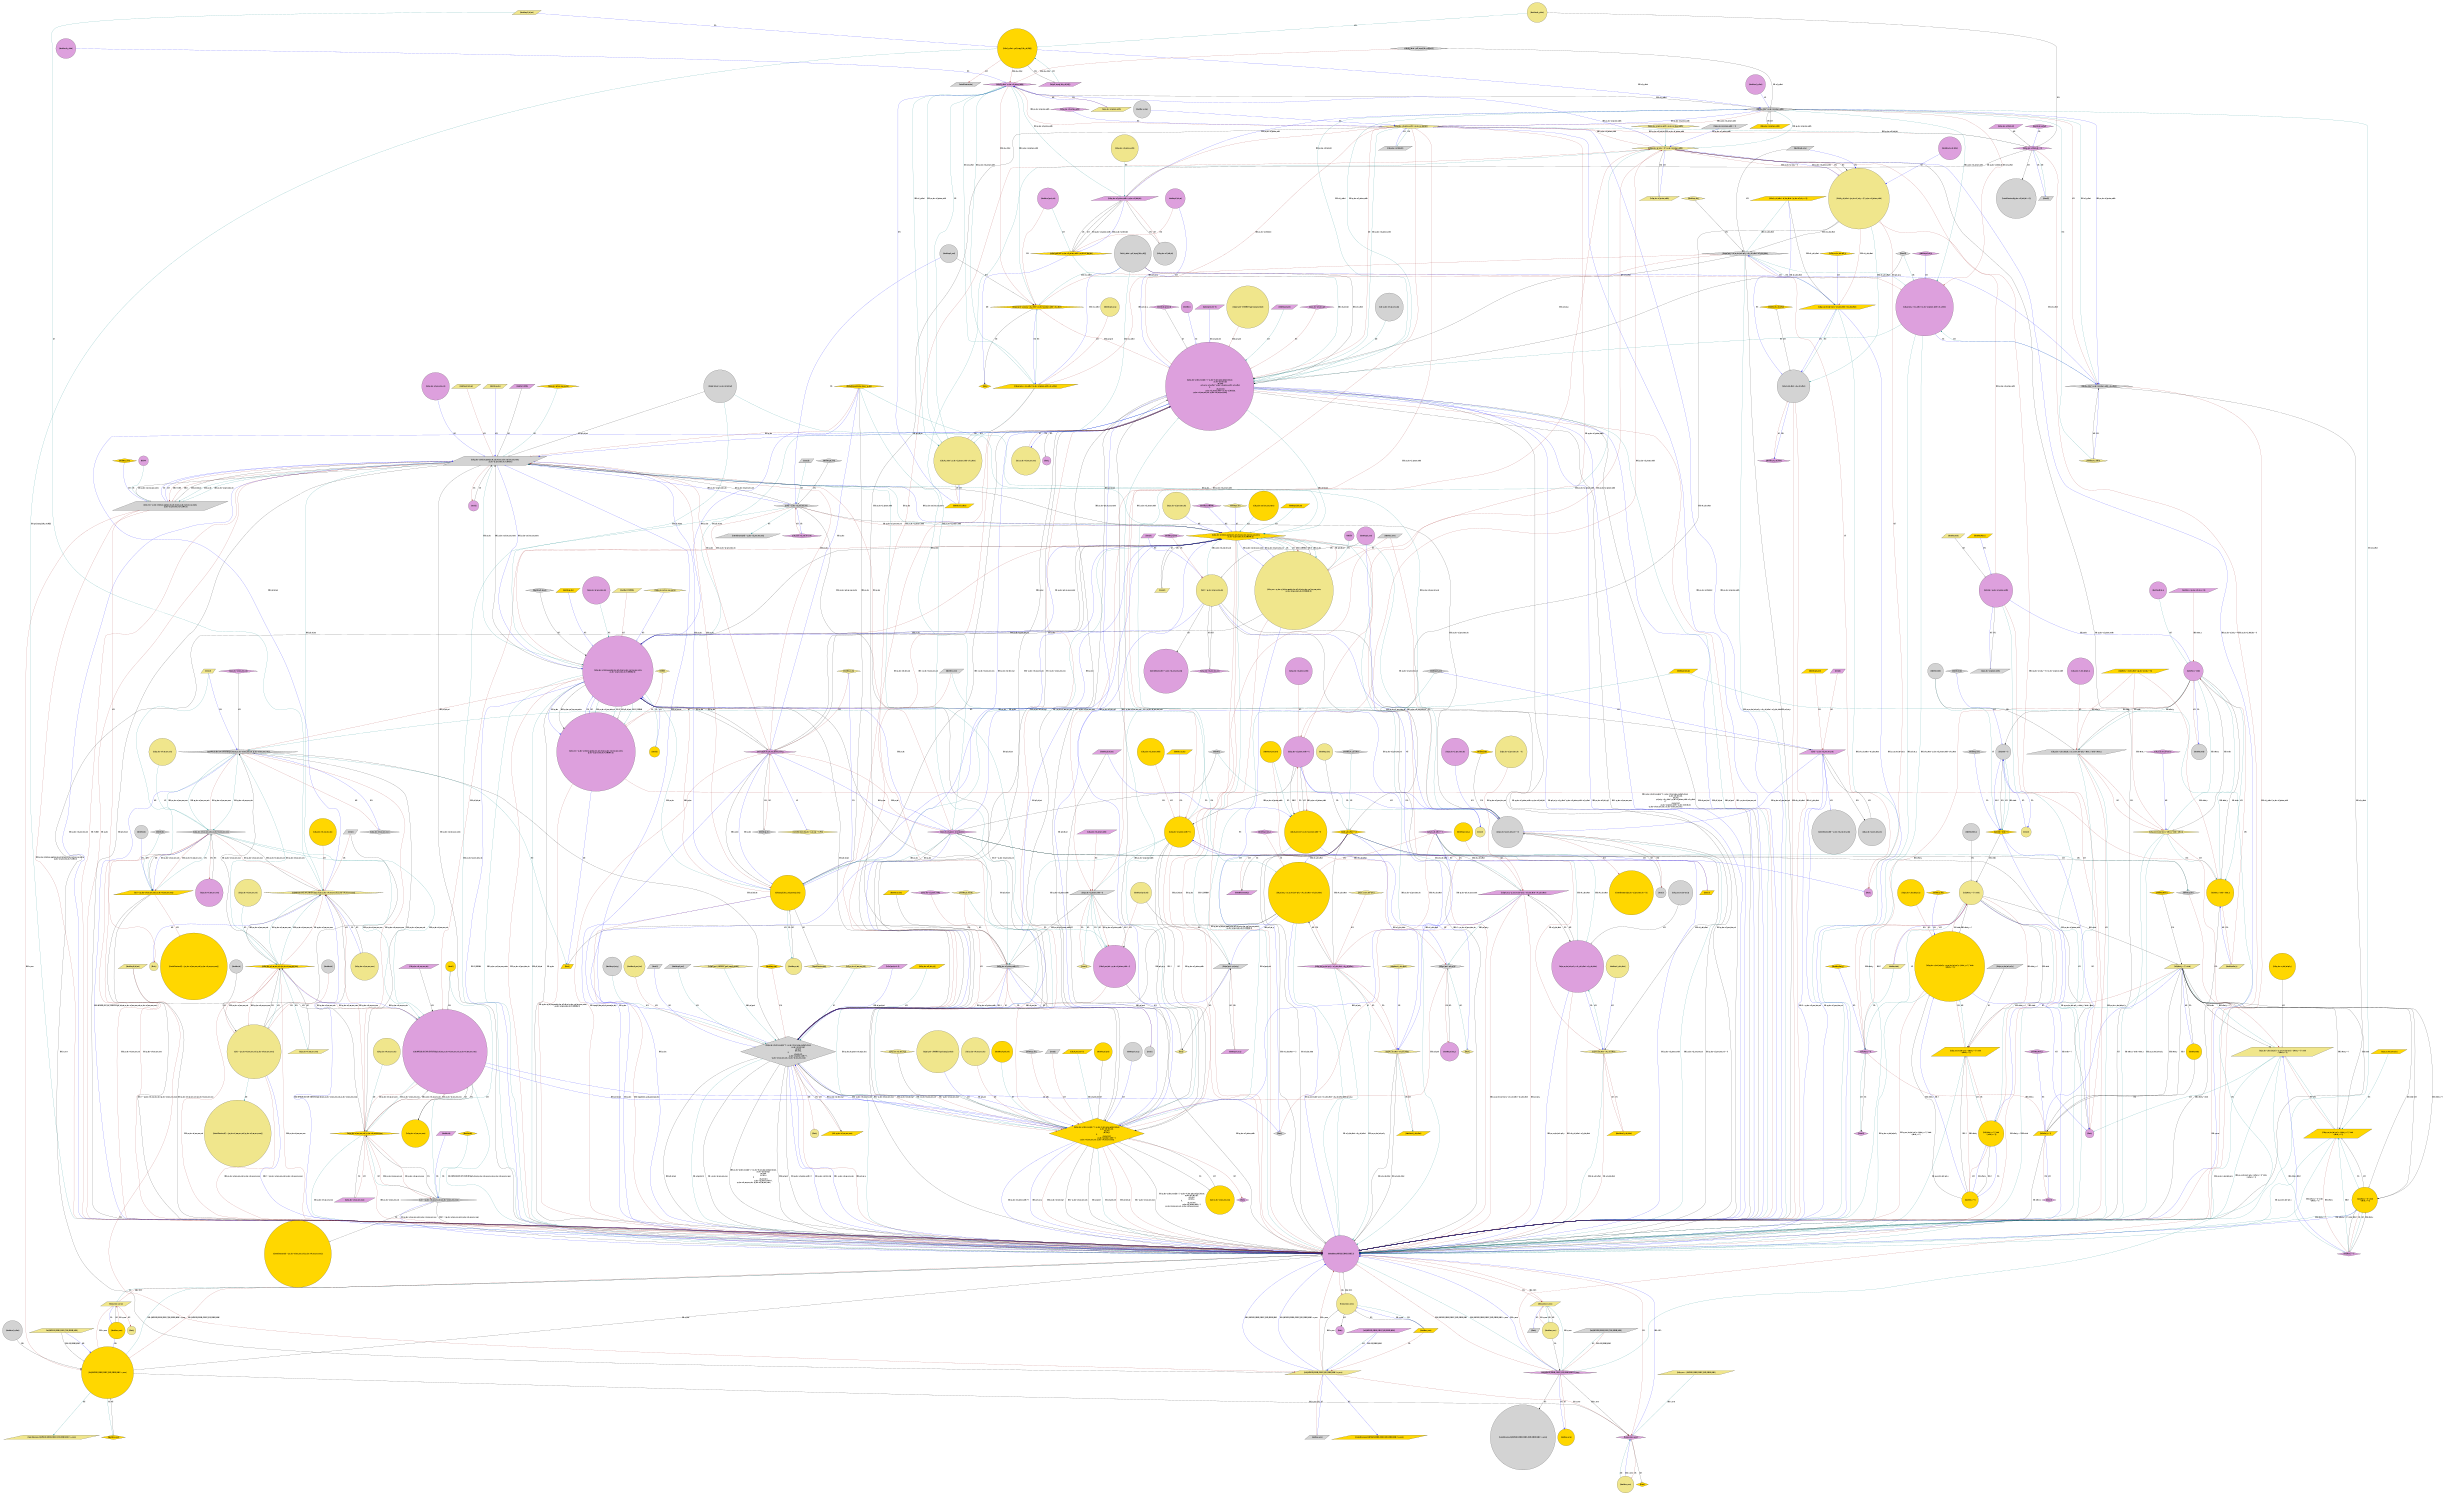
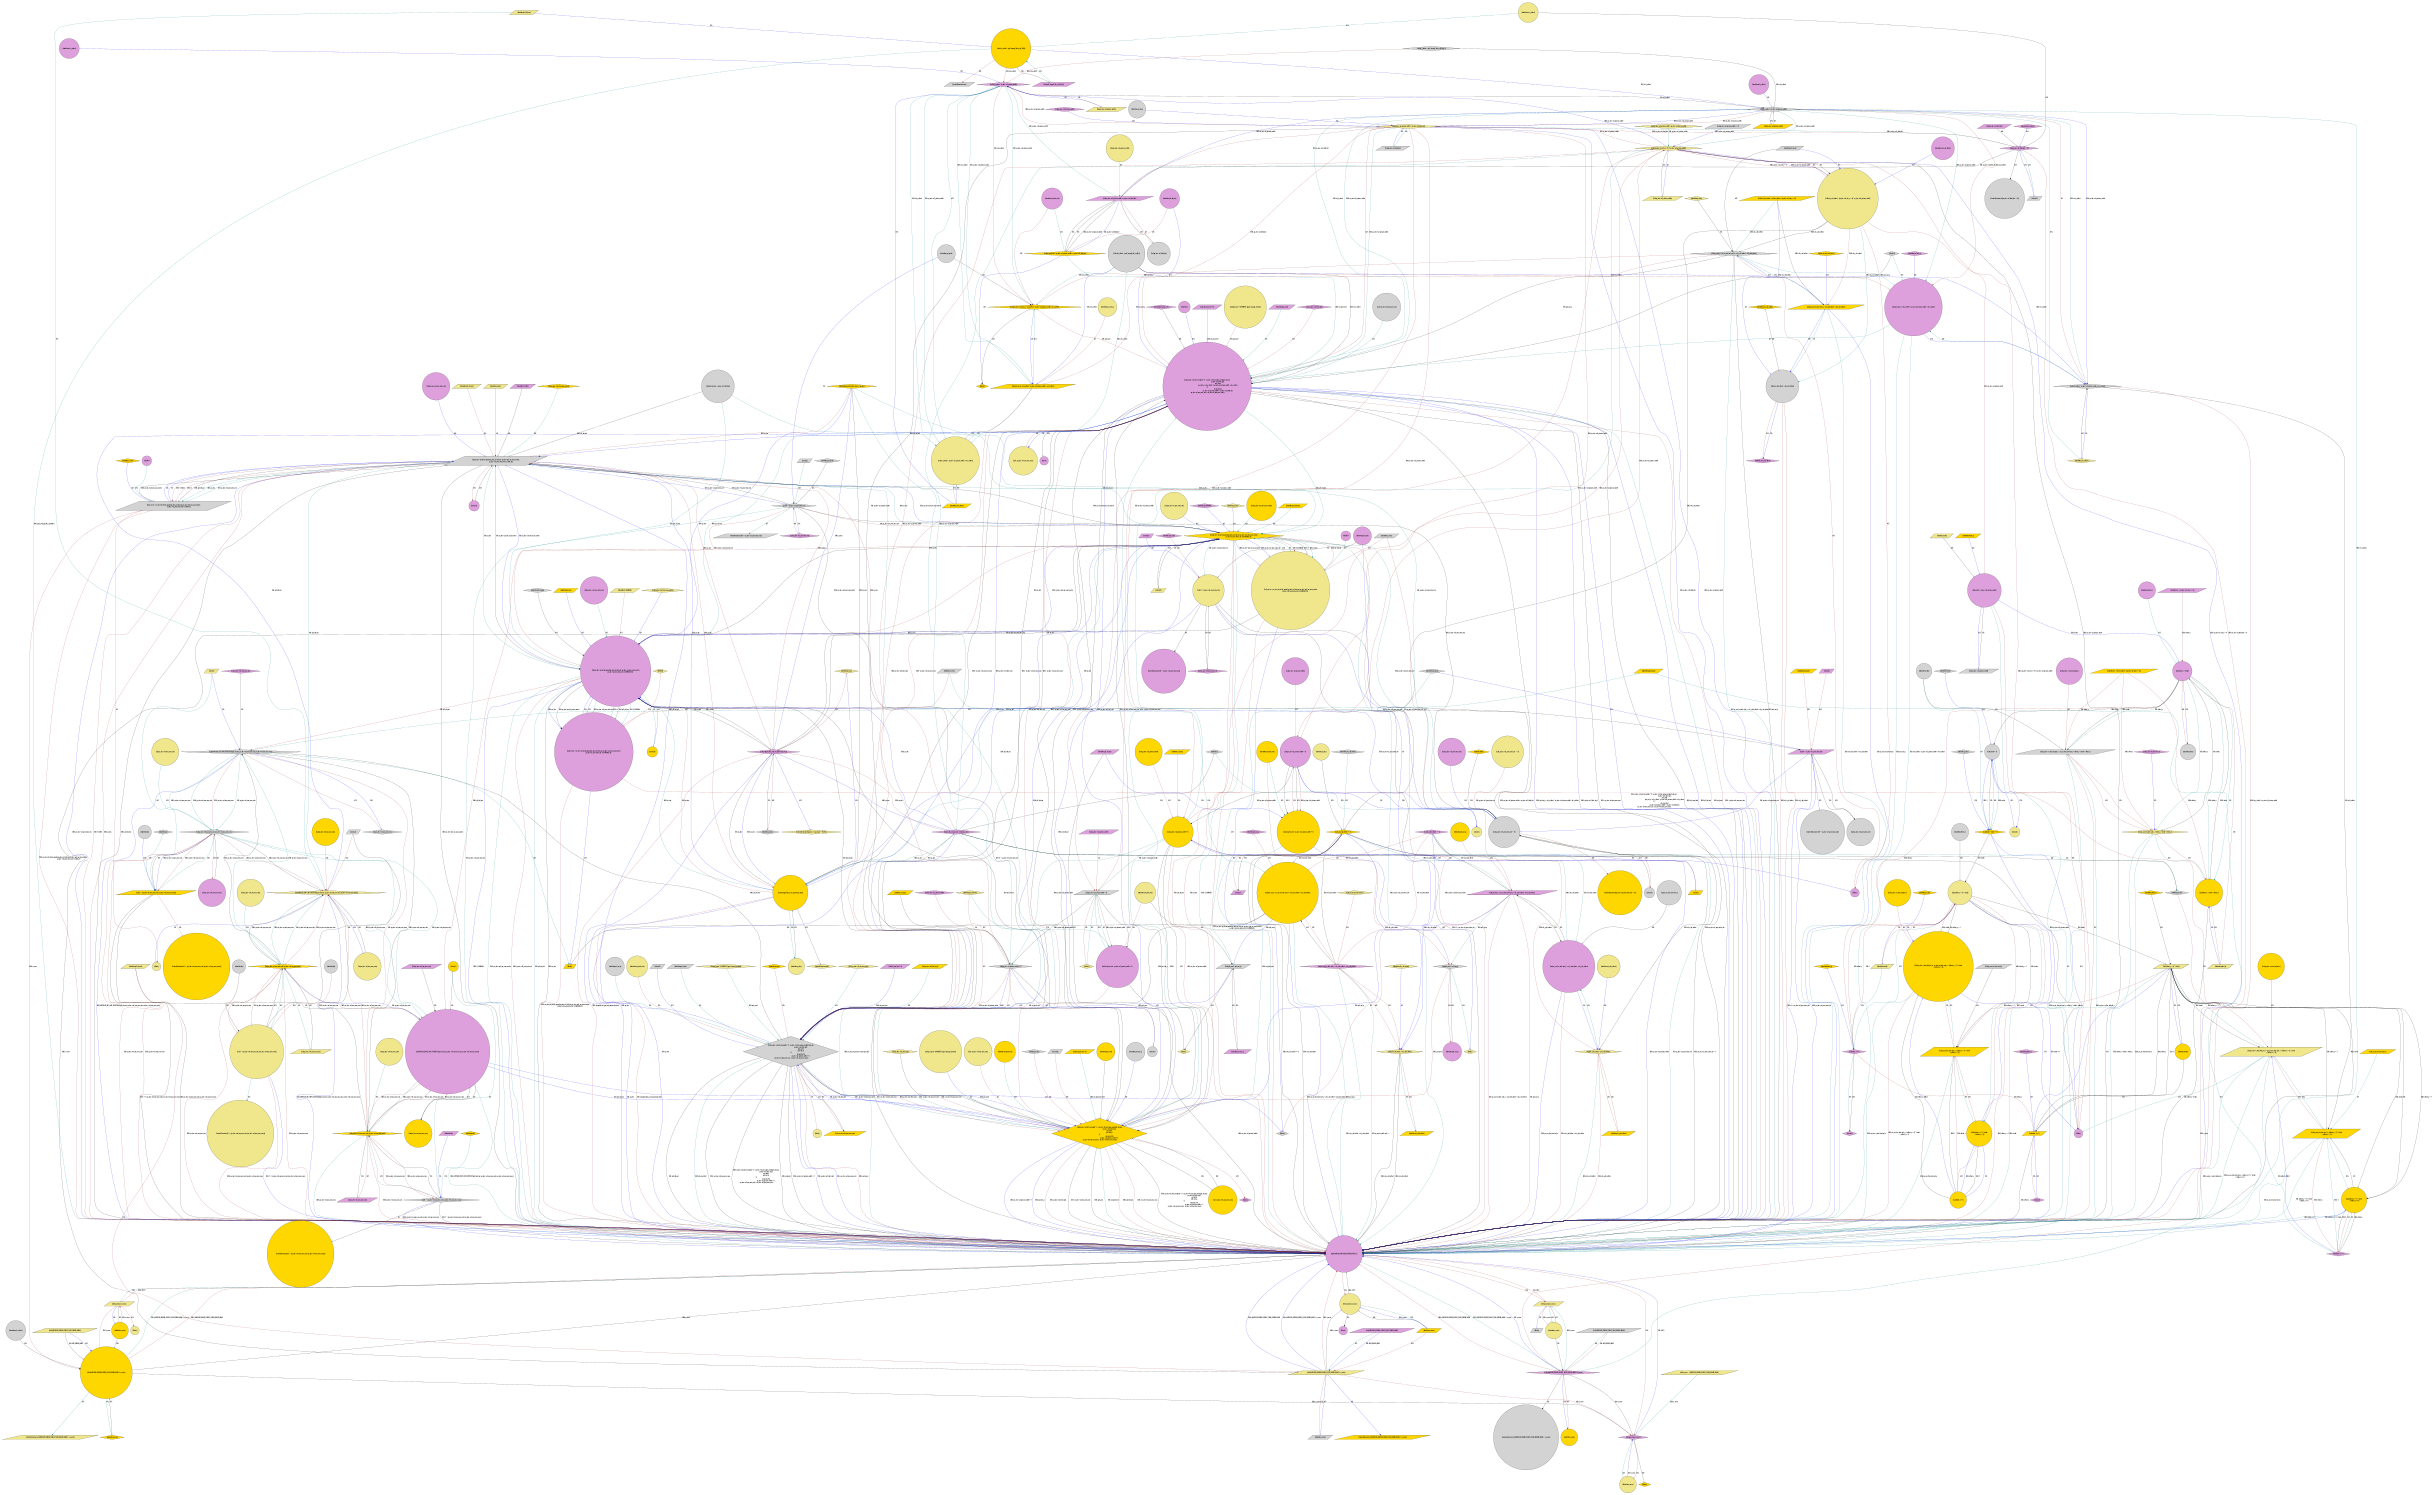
node "(MethodParameterIn,2)": label "(MethodParameterIn,2)" -> "(Literal,2)"
